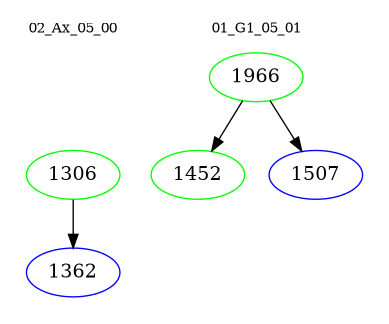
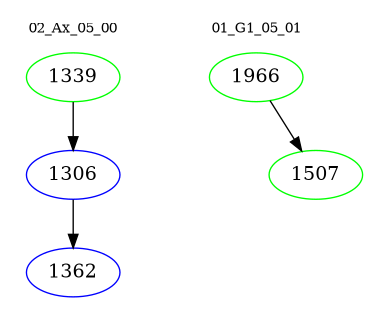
node "1339": added
node "1306": color green -> blue
node "1452": removed
node "1507": color blue -> green
